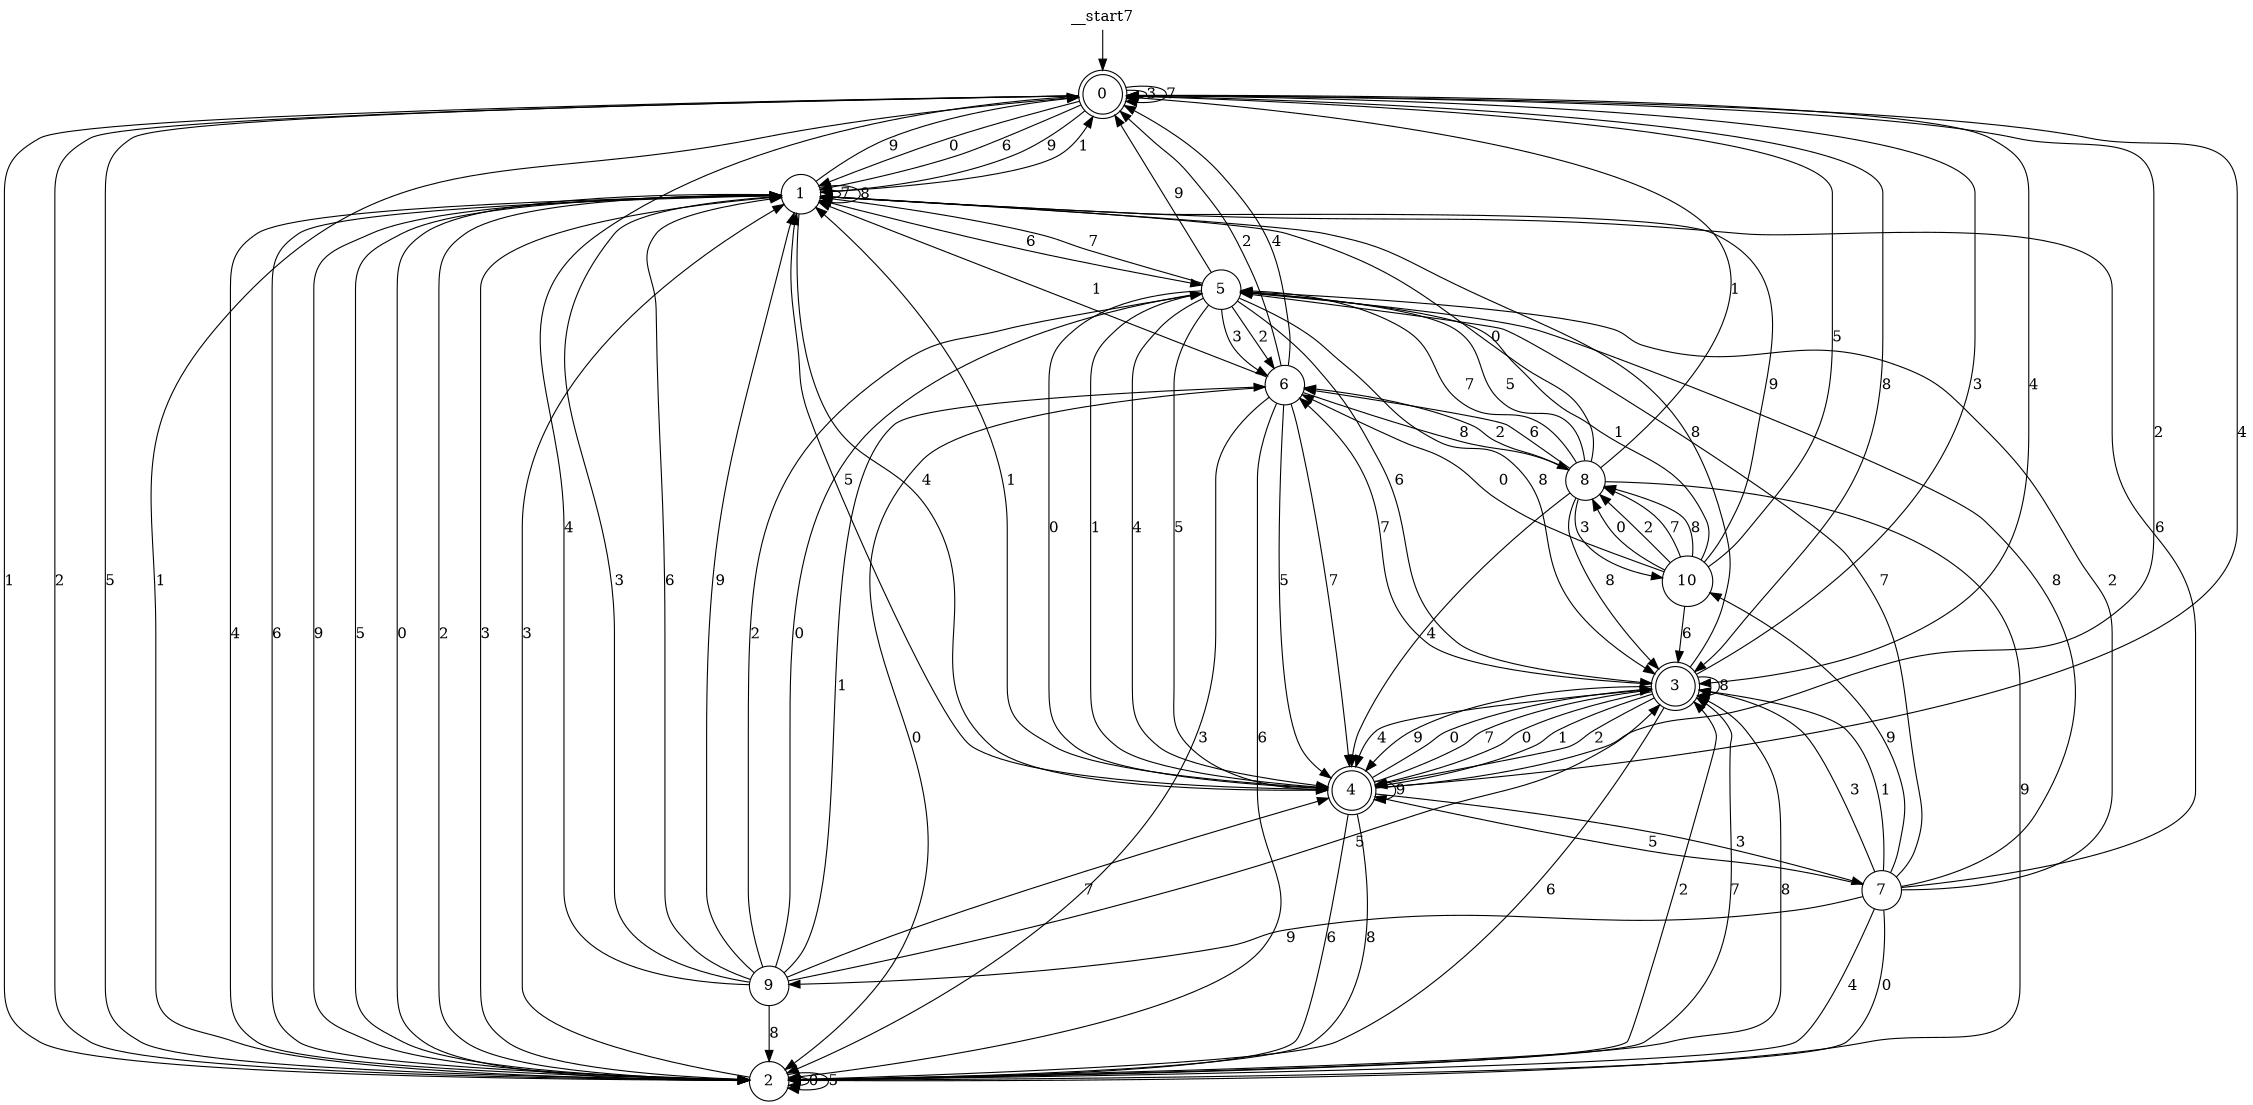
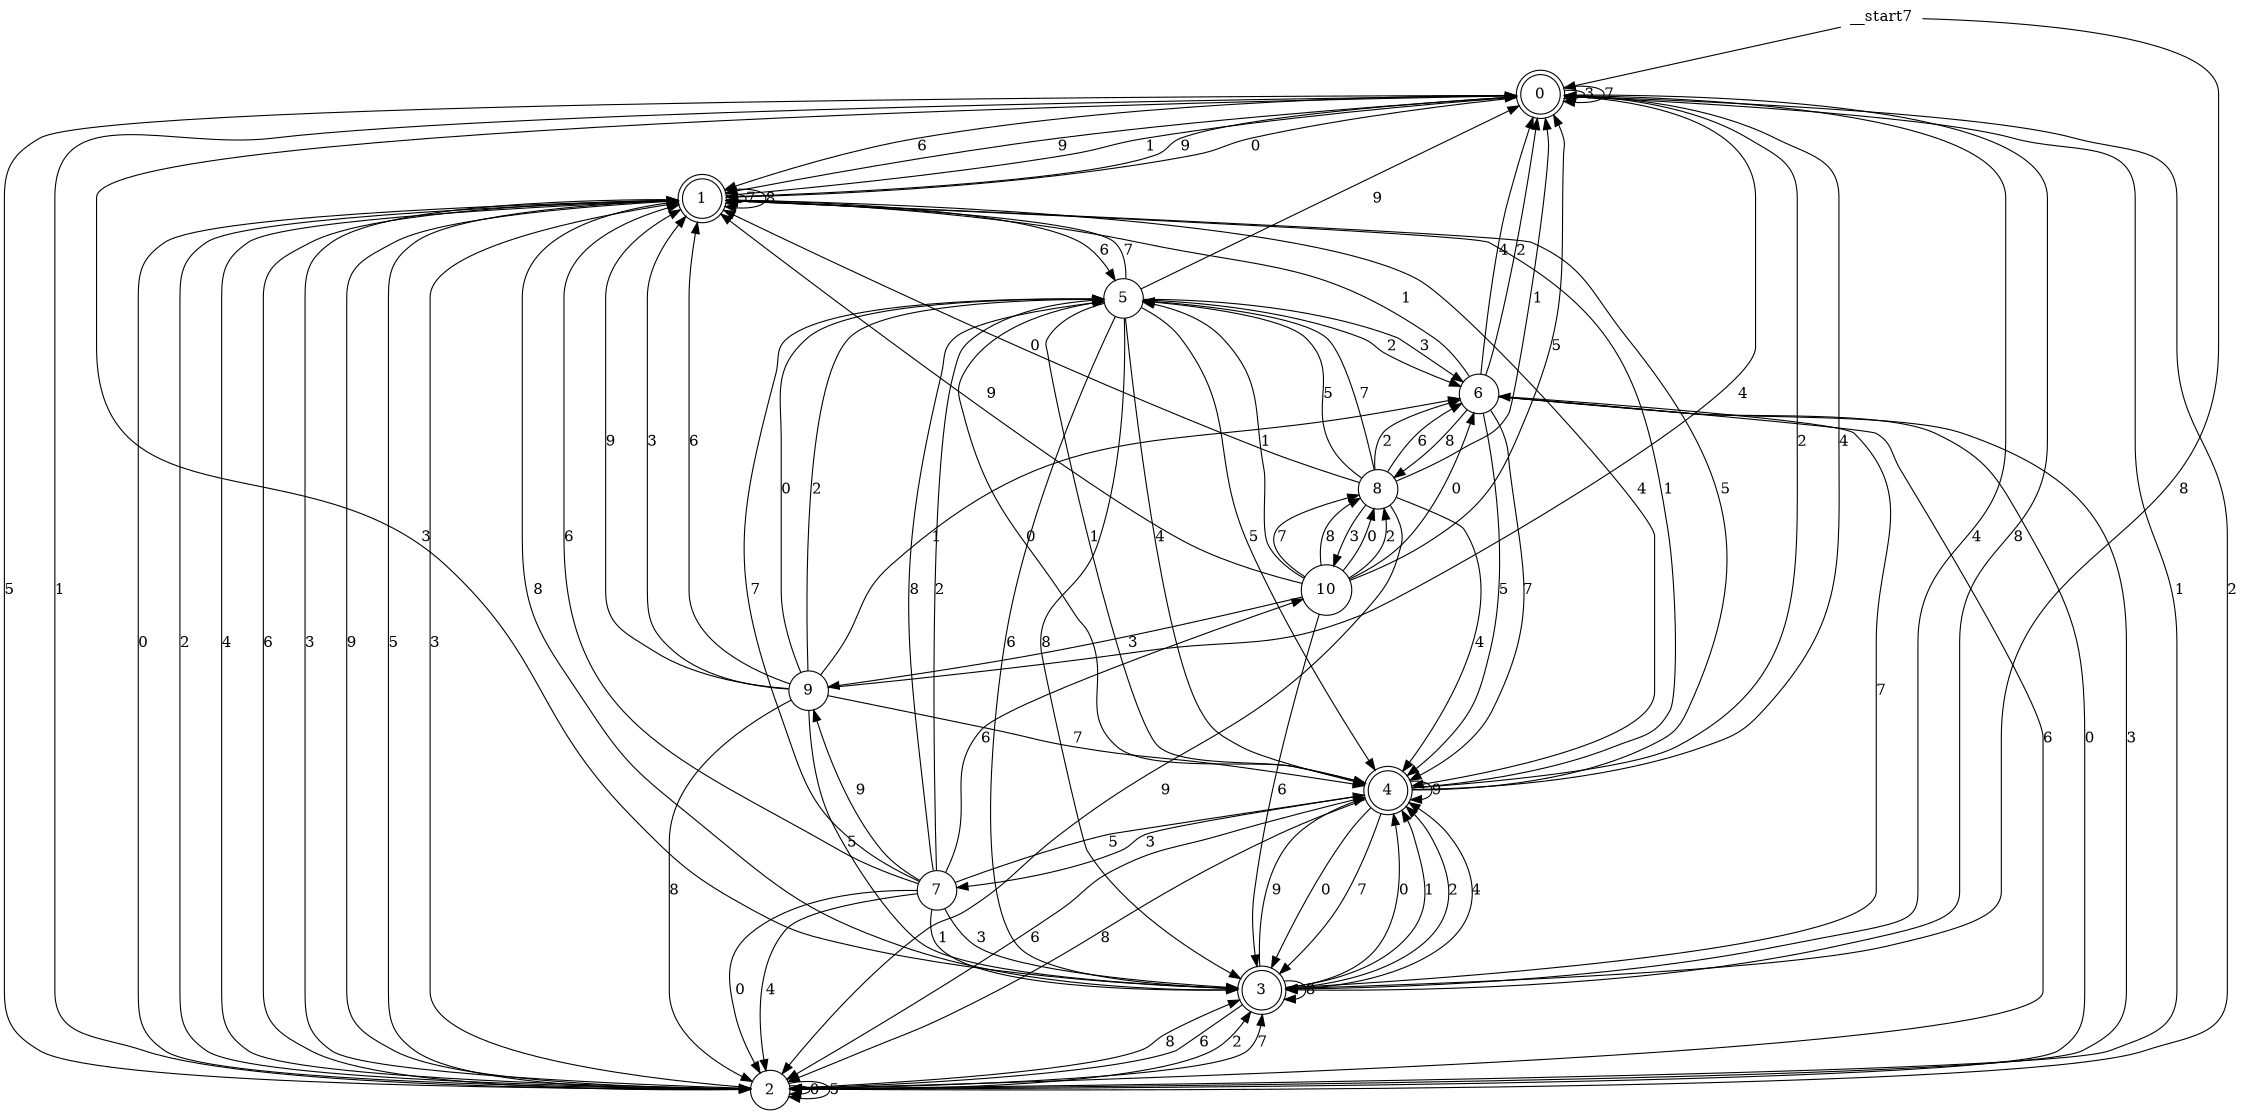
node "1": shape circle -> doublecircle
edge "8" -> "3": now "__start7" -> "3"
edge "10" -> "9": added, label "3"
edge "7" -> "10": label "9" -> "6"
